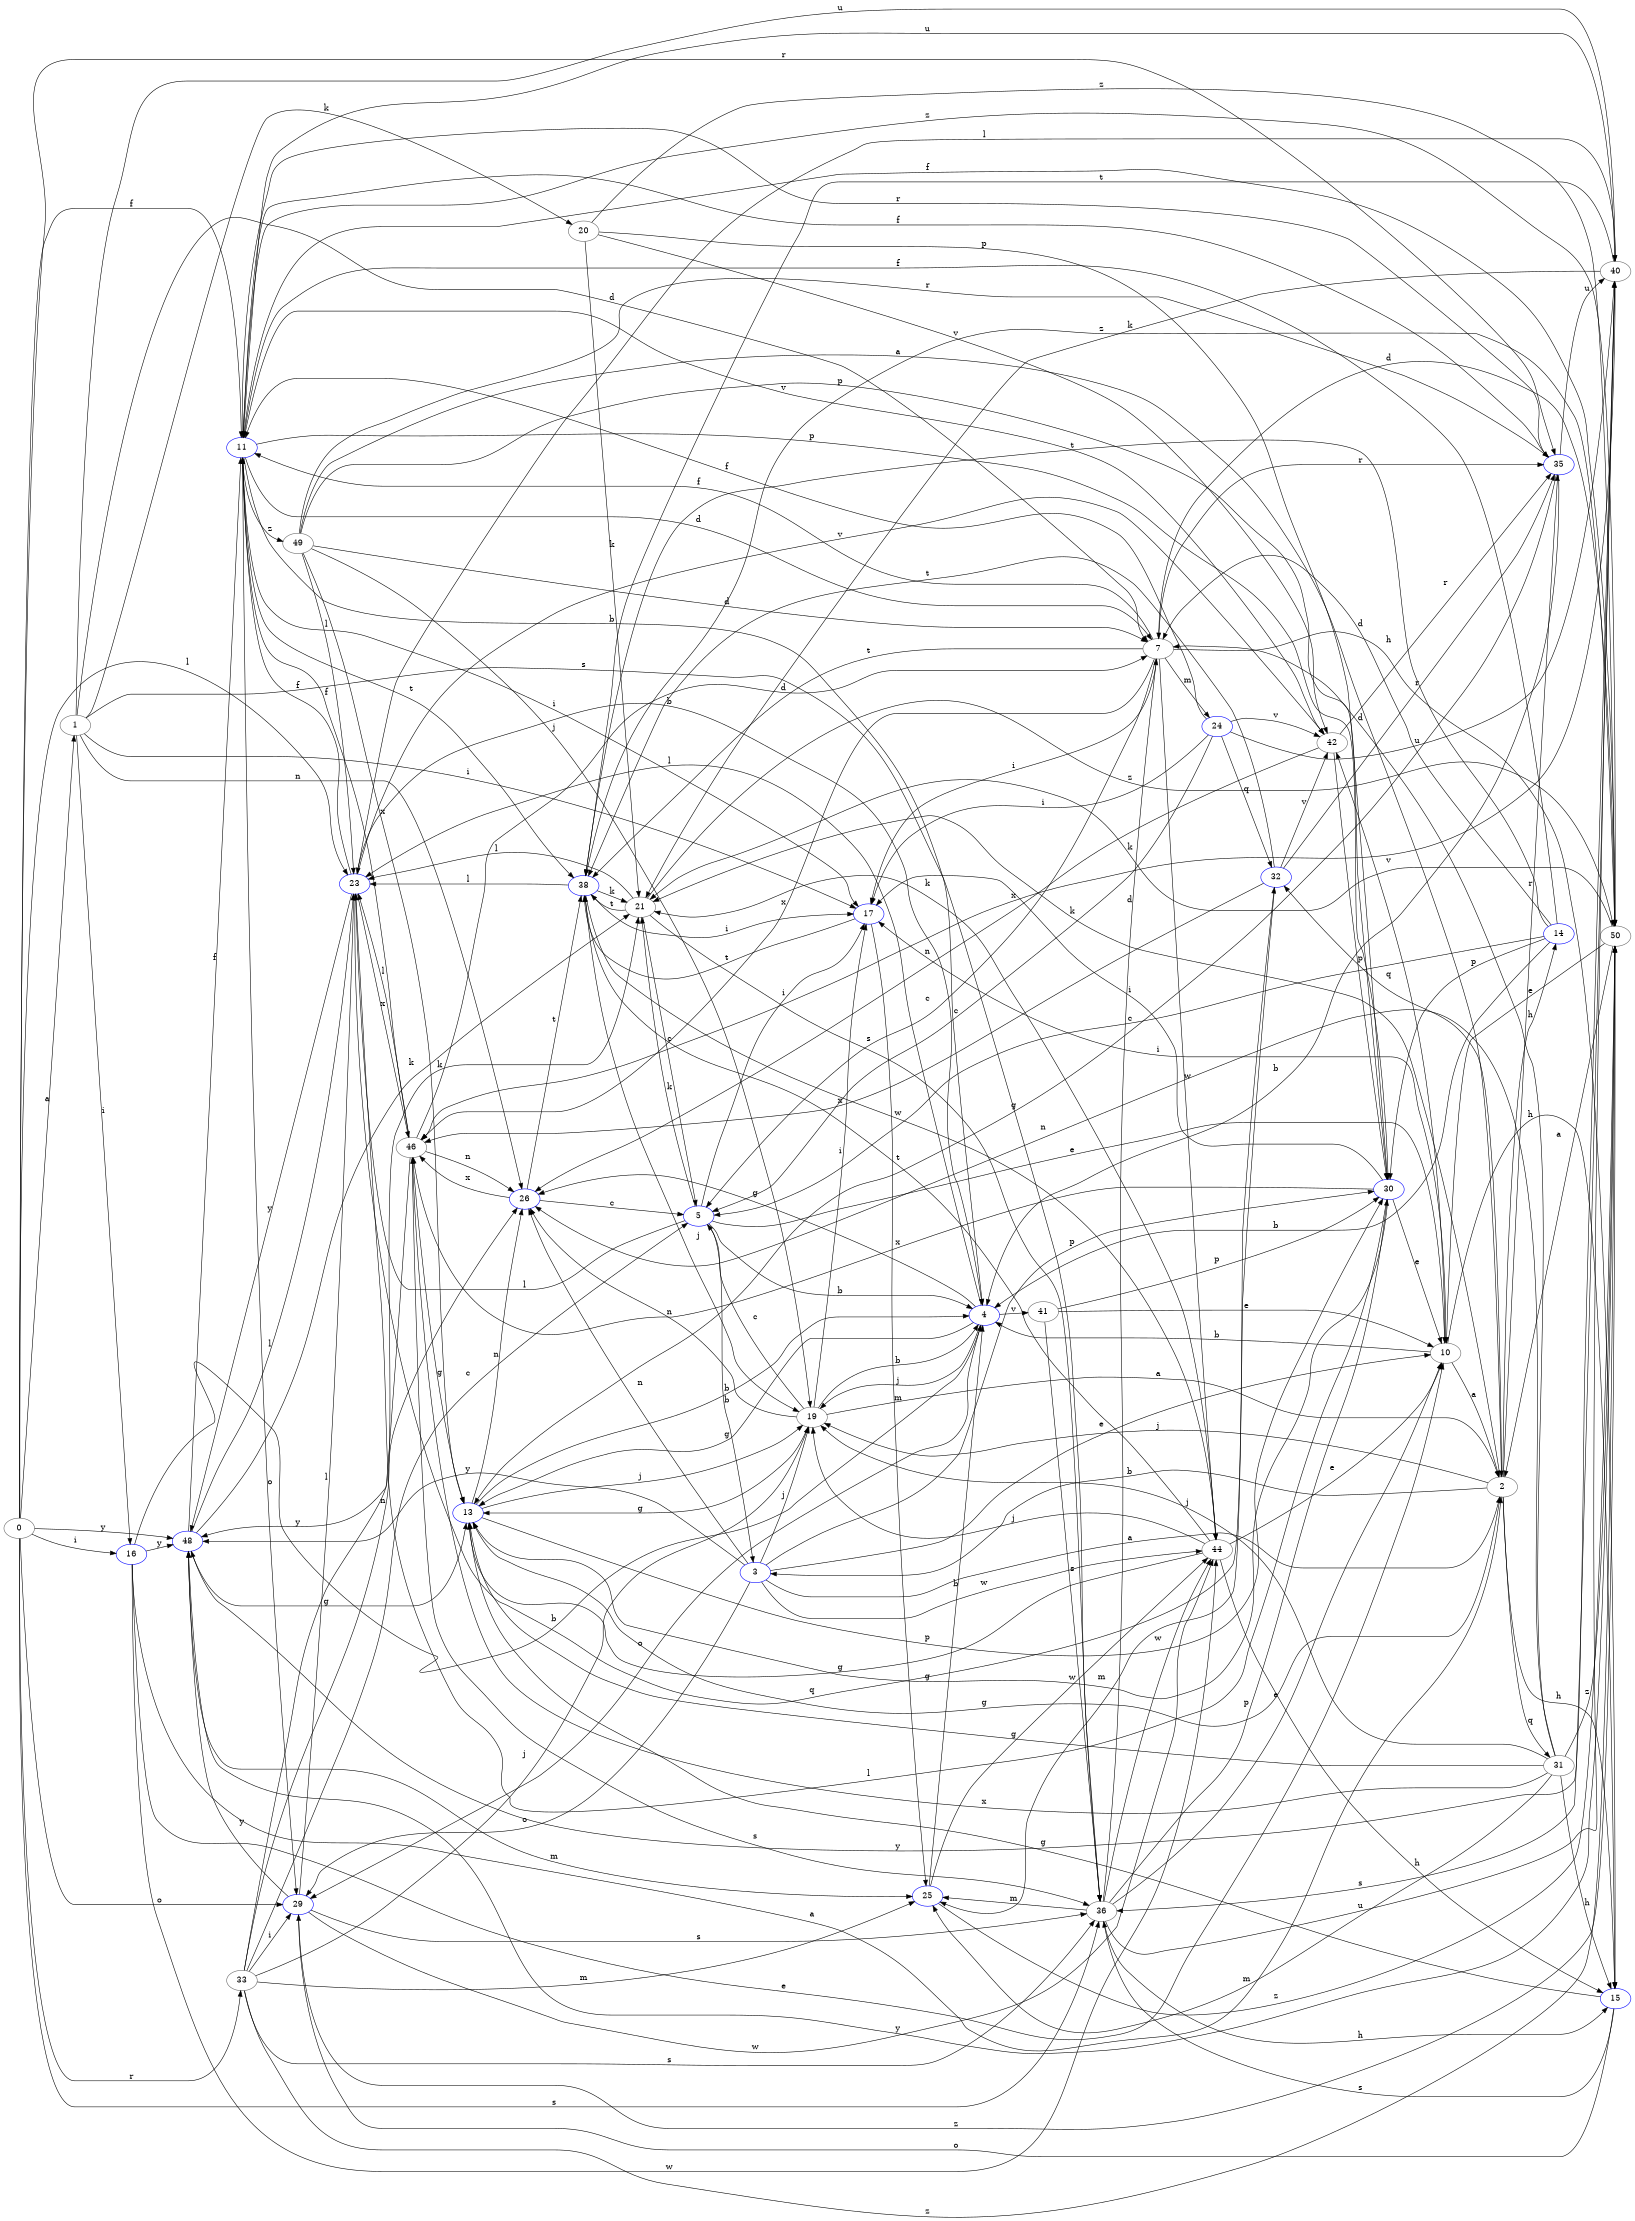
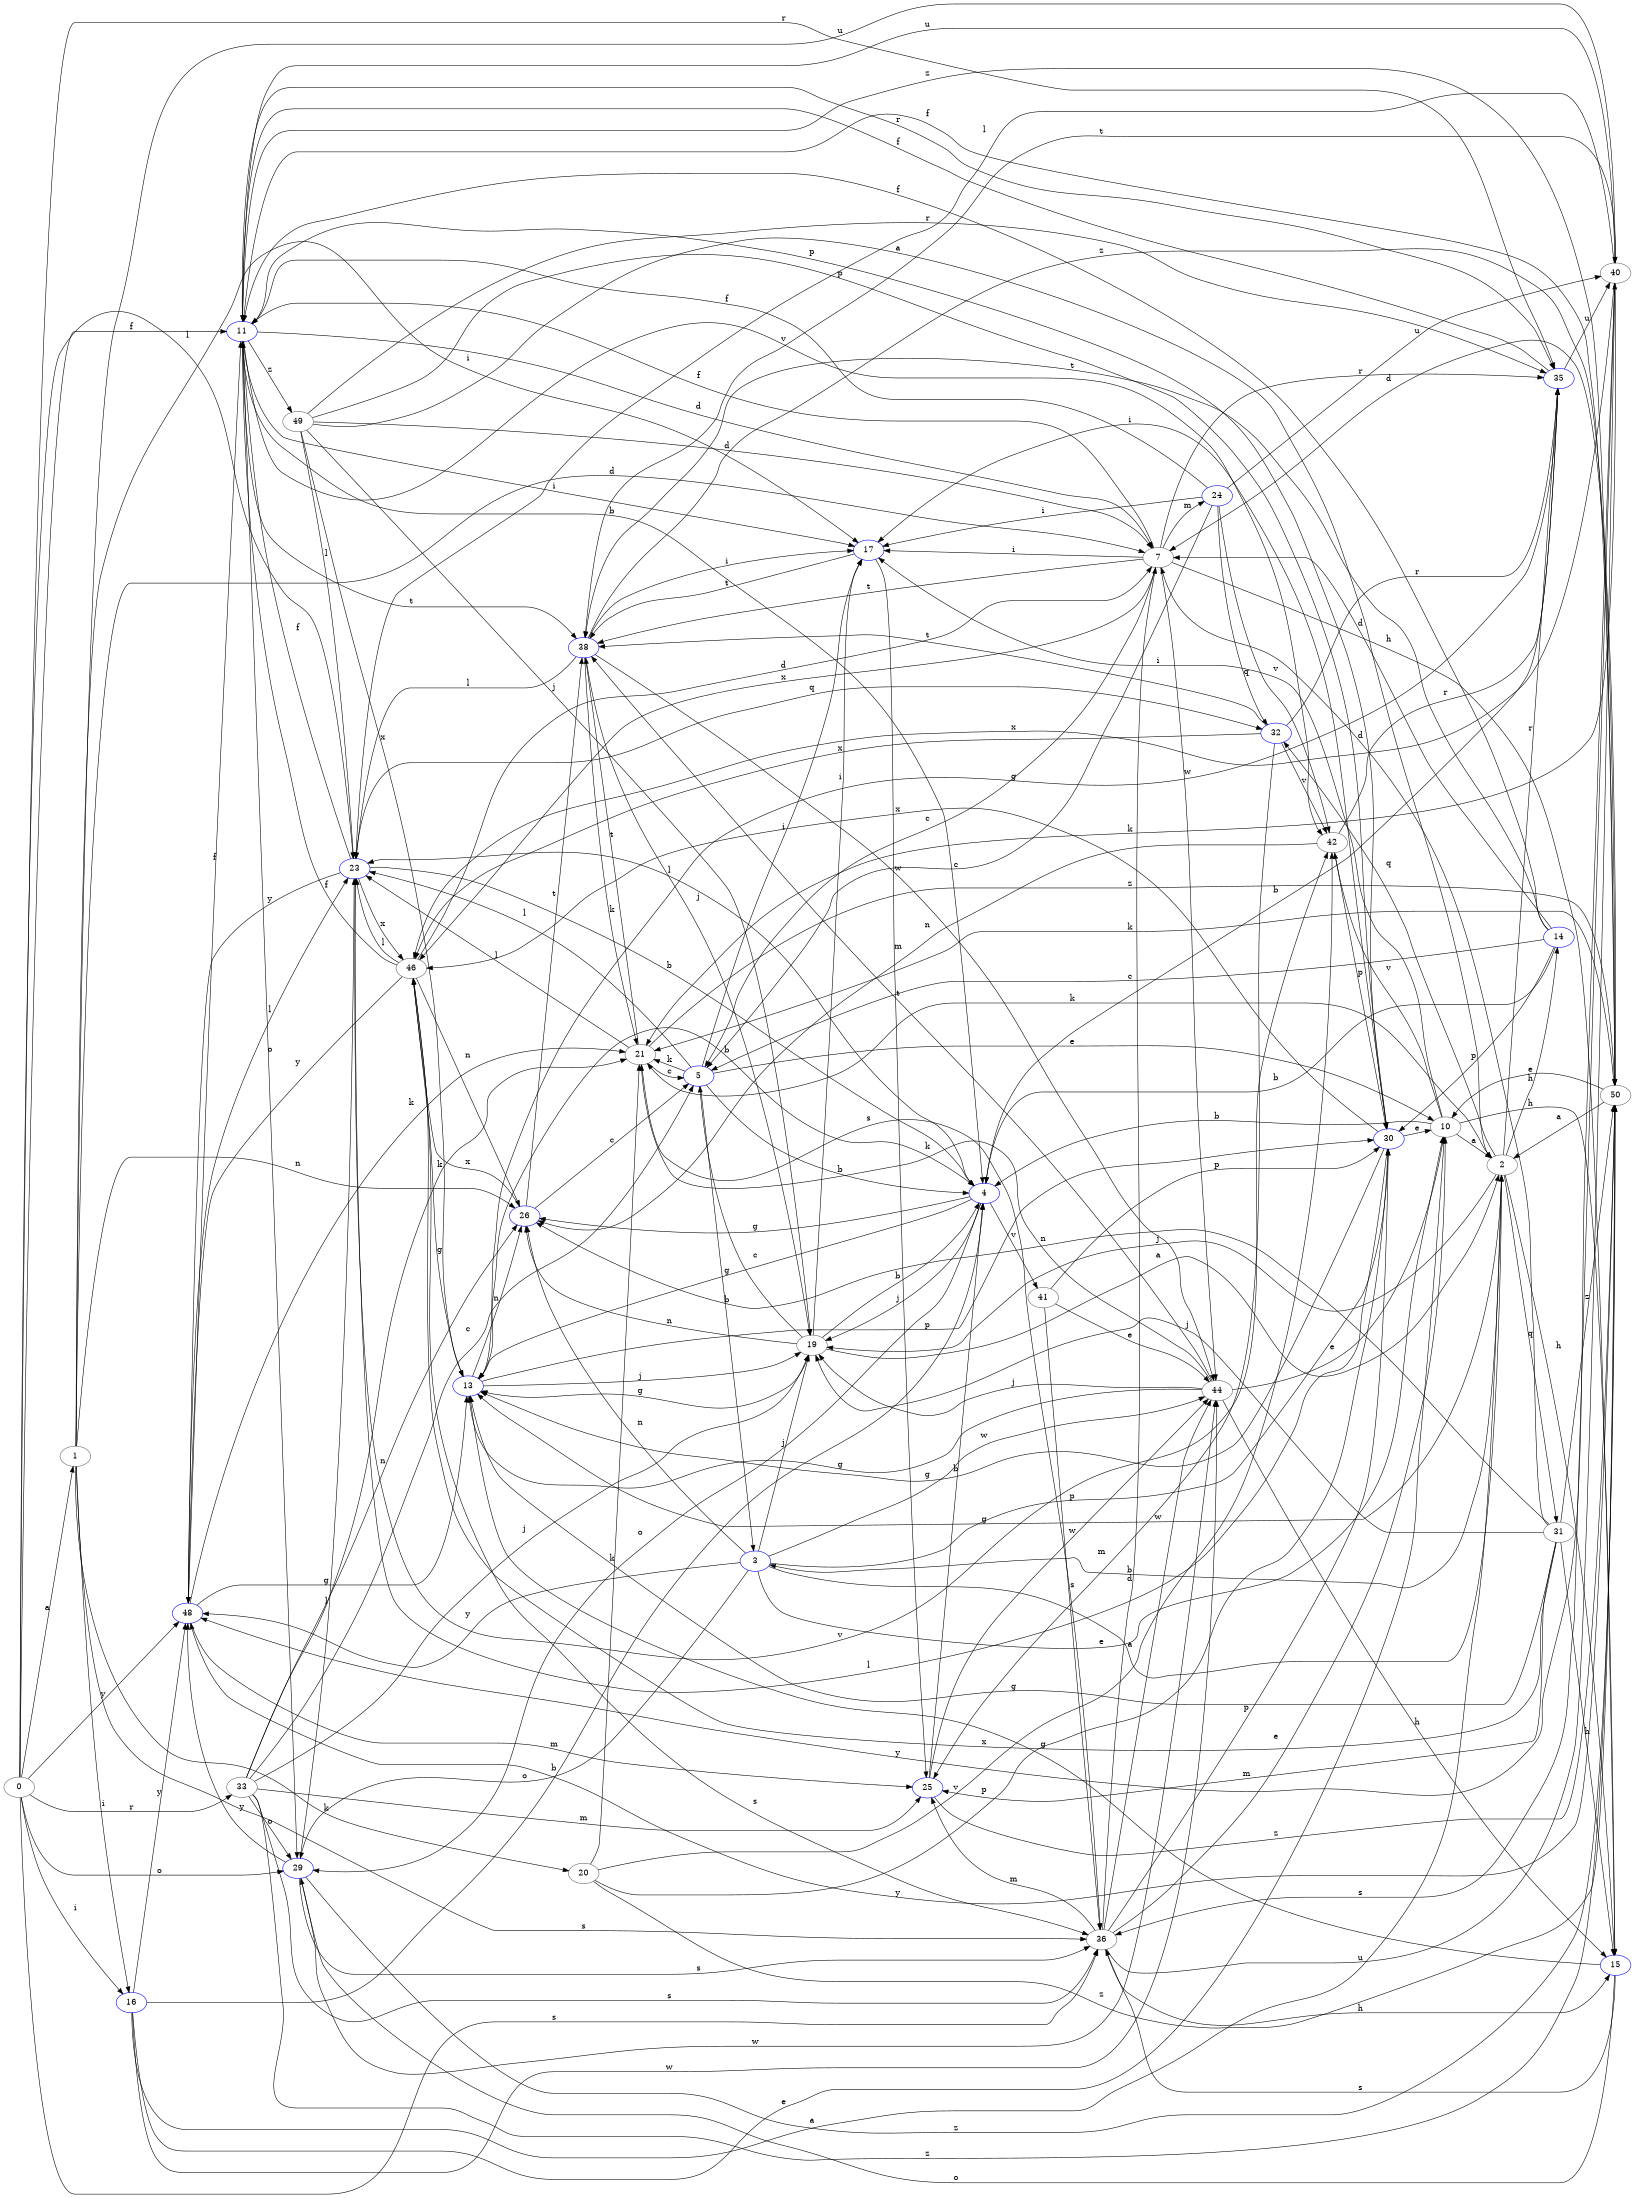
edge "41" -> "10": now "41" -> "44"
edge "33" -> "29": label "i" -> "o"
